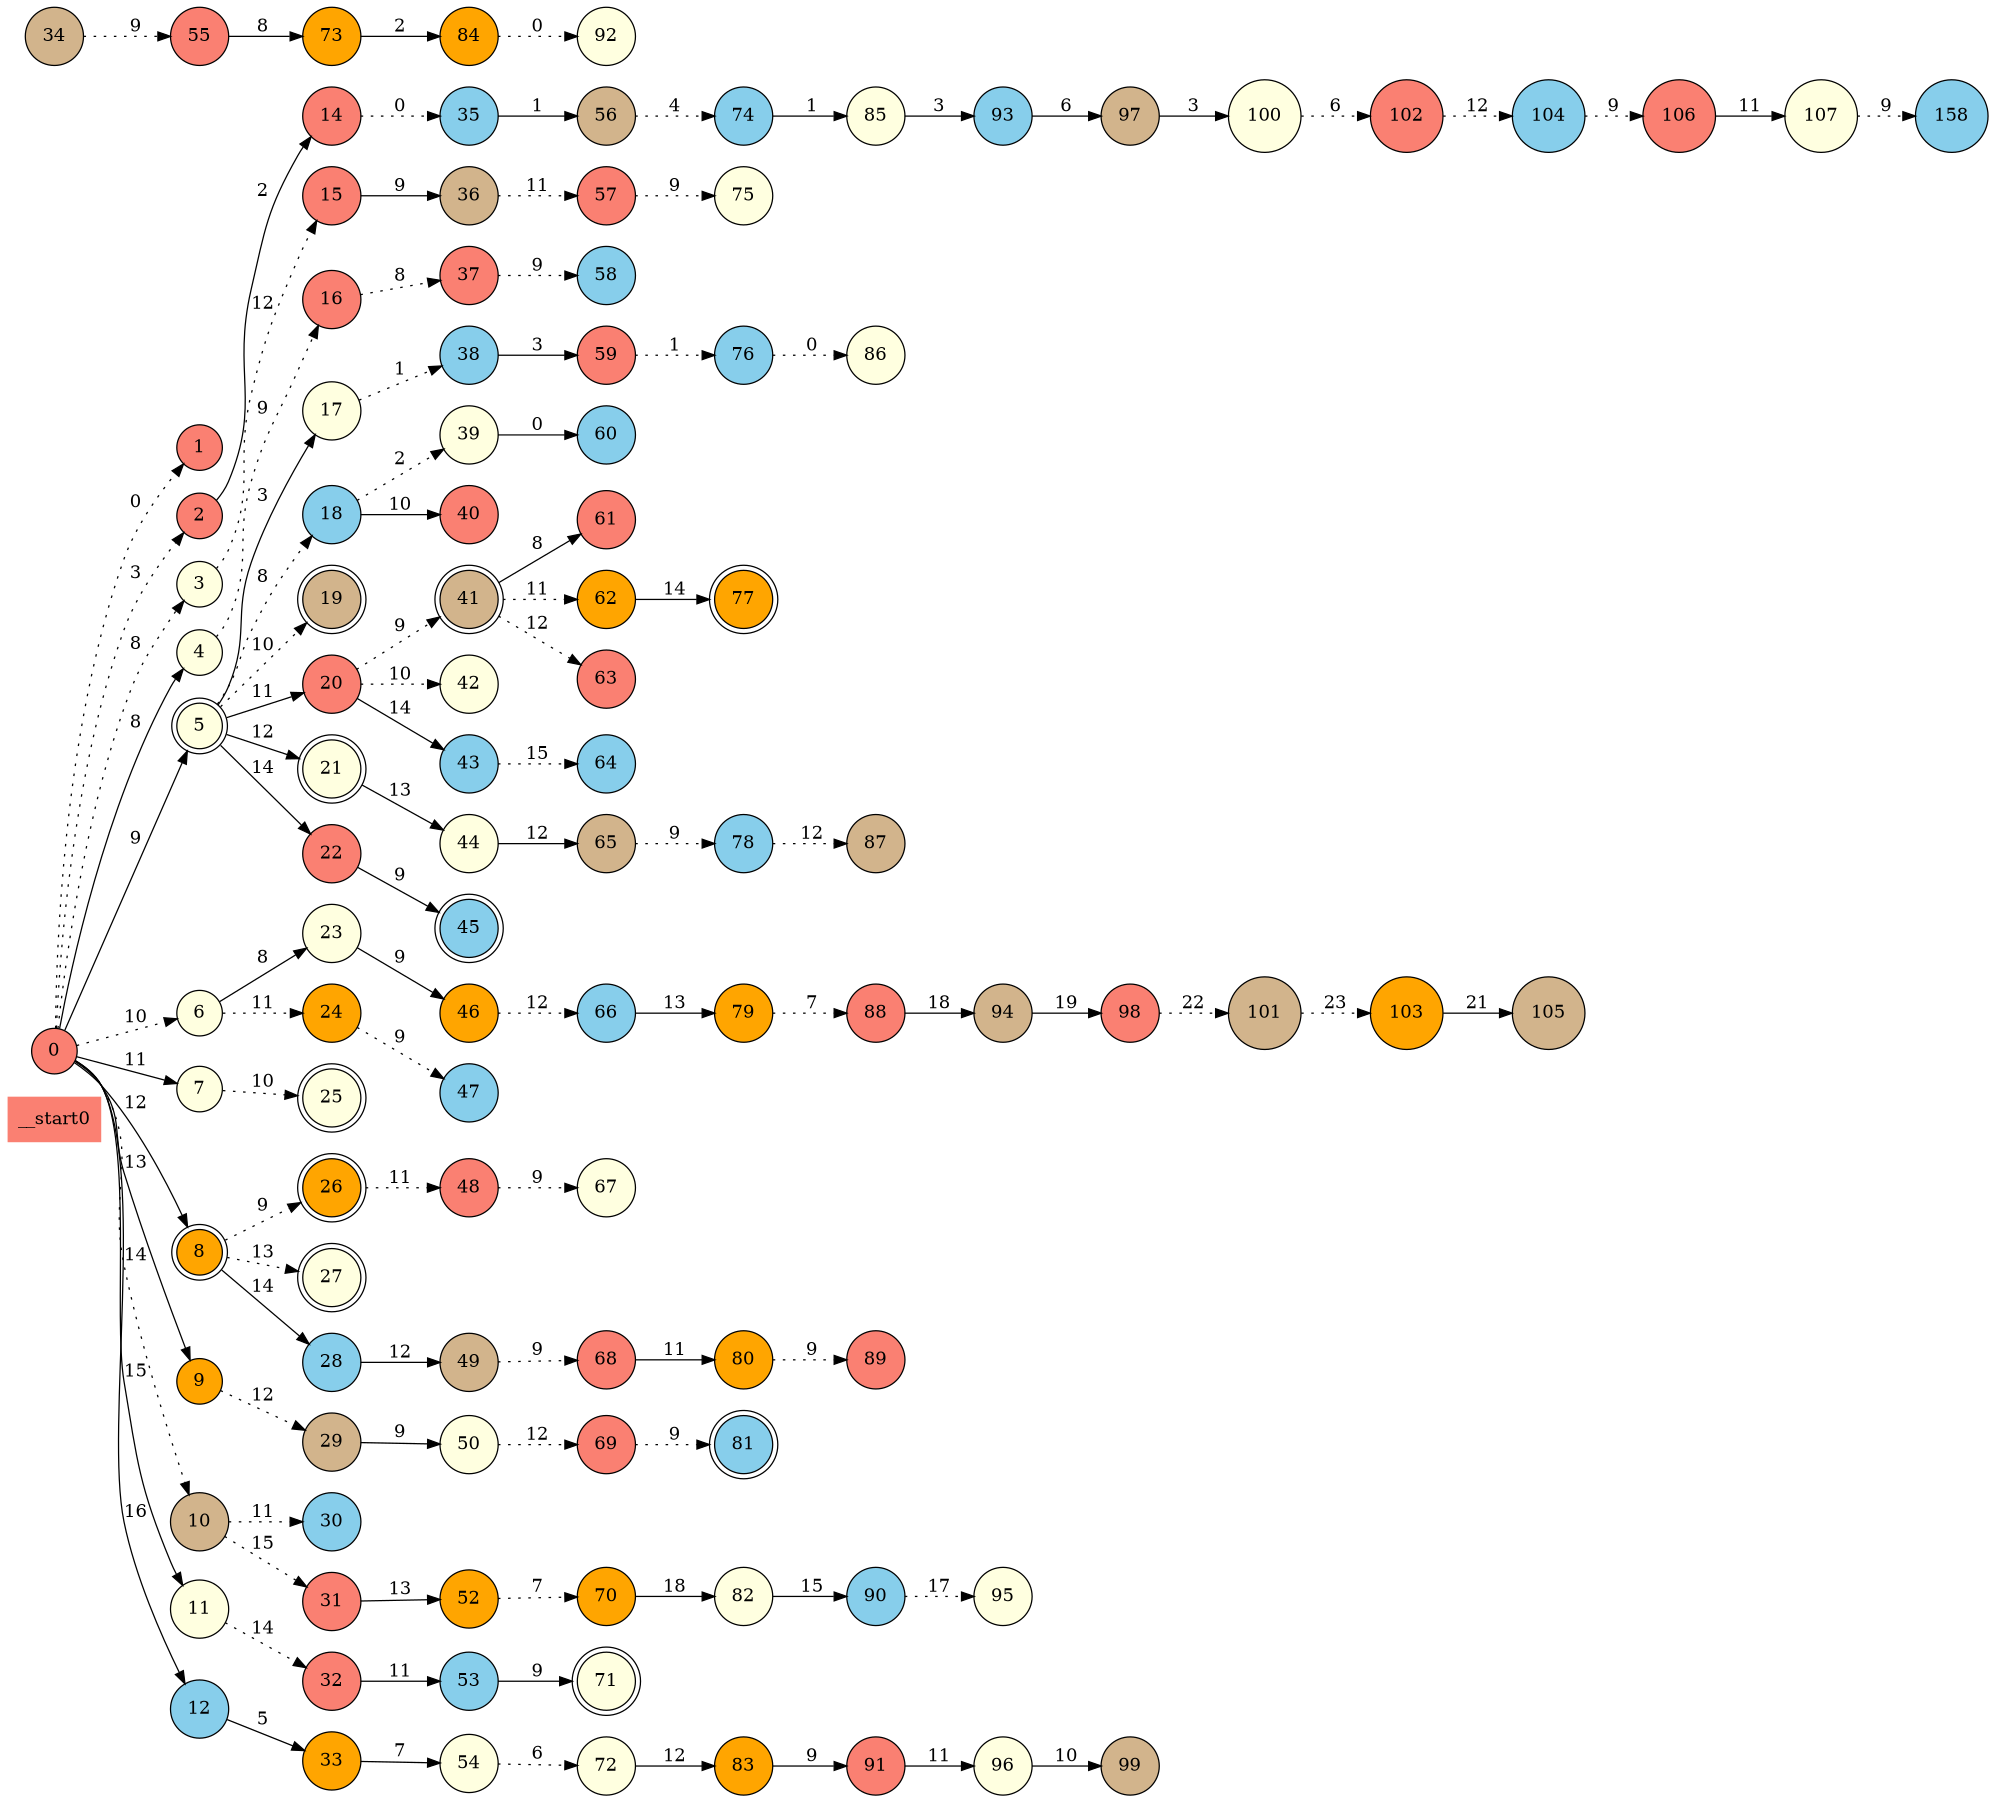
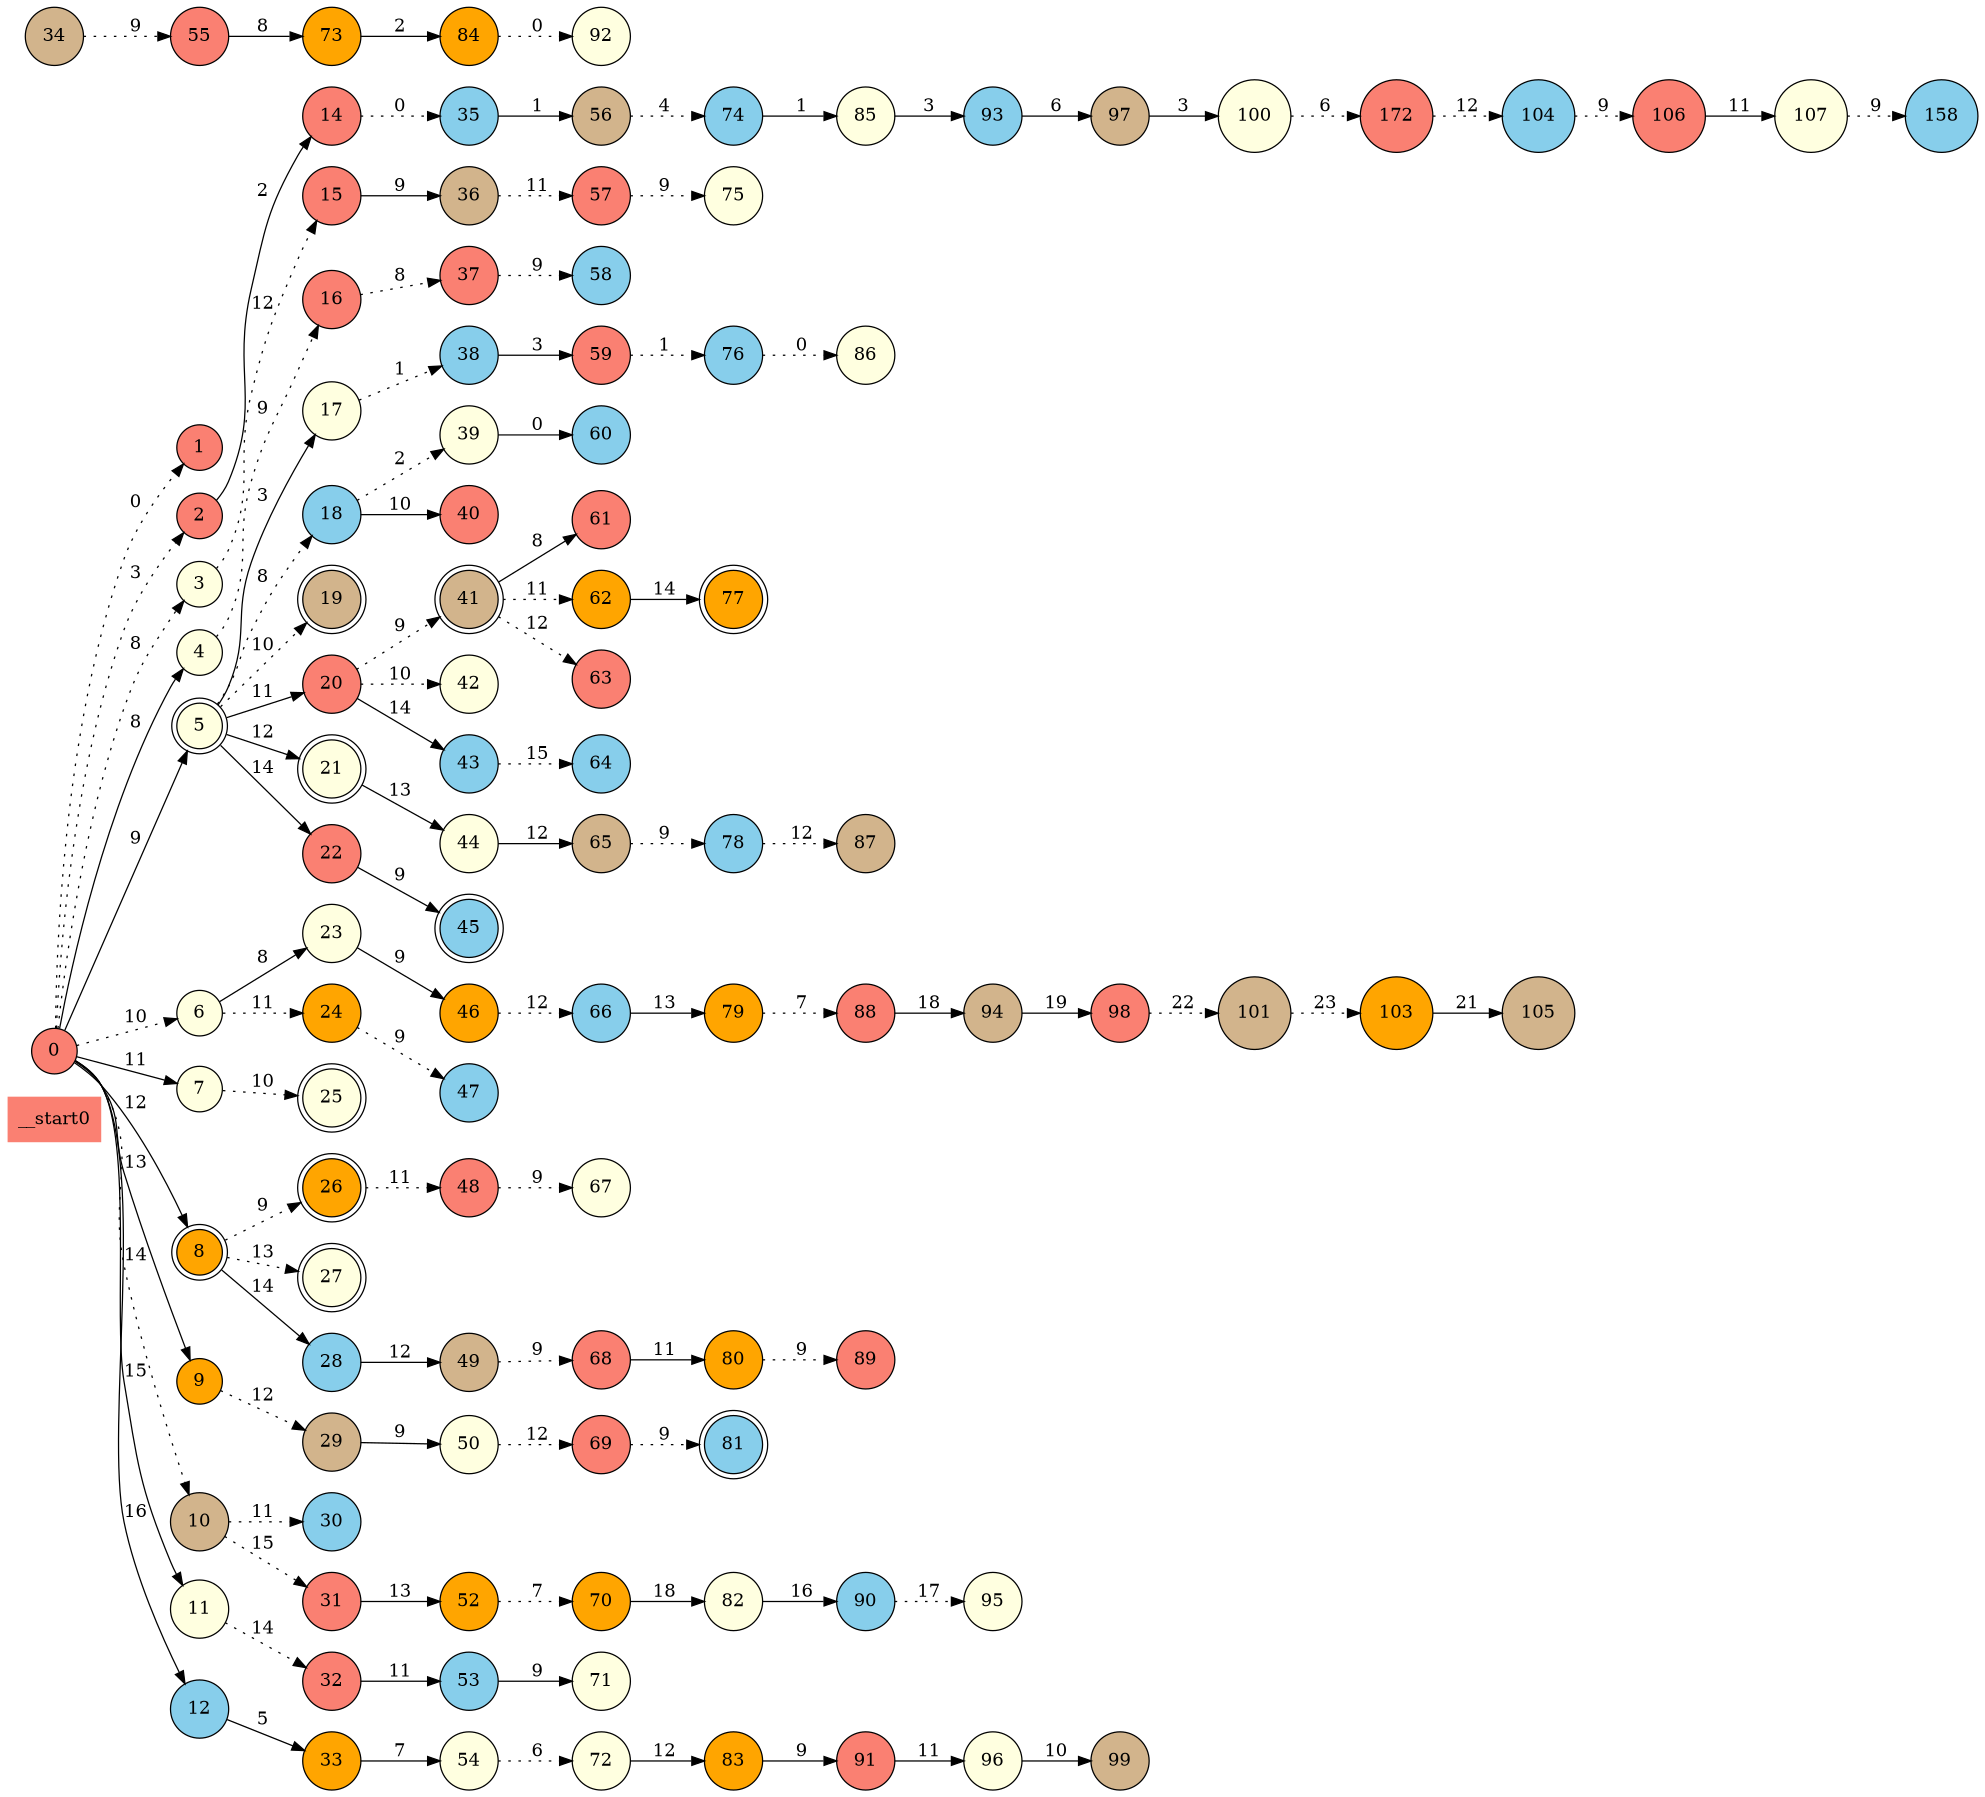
node "102": label "102" -> "172"
edge "82" -> "90": label "15" -> "16"
node "71": shape doublecircle -> circle
